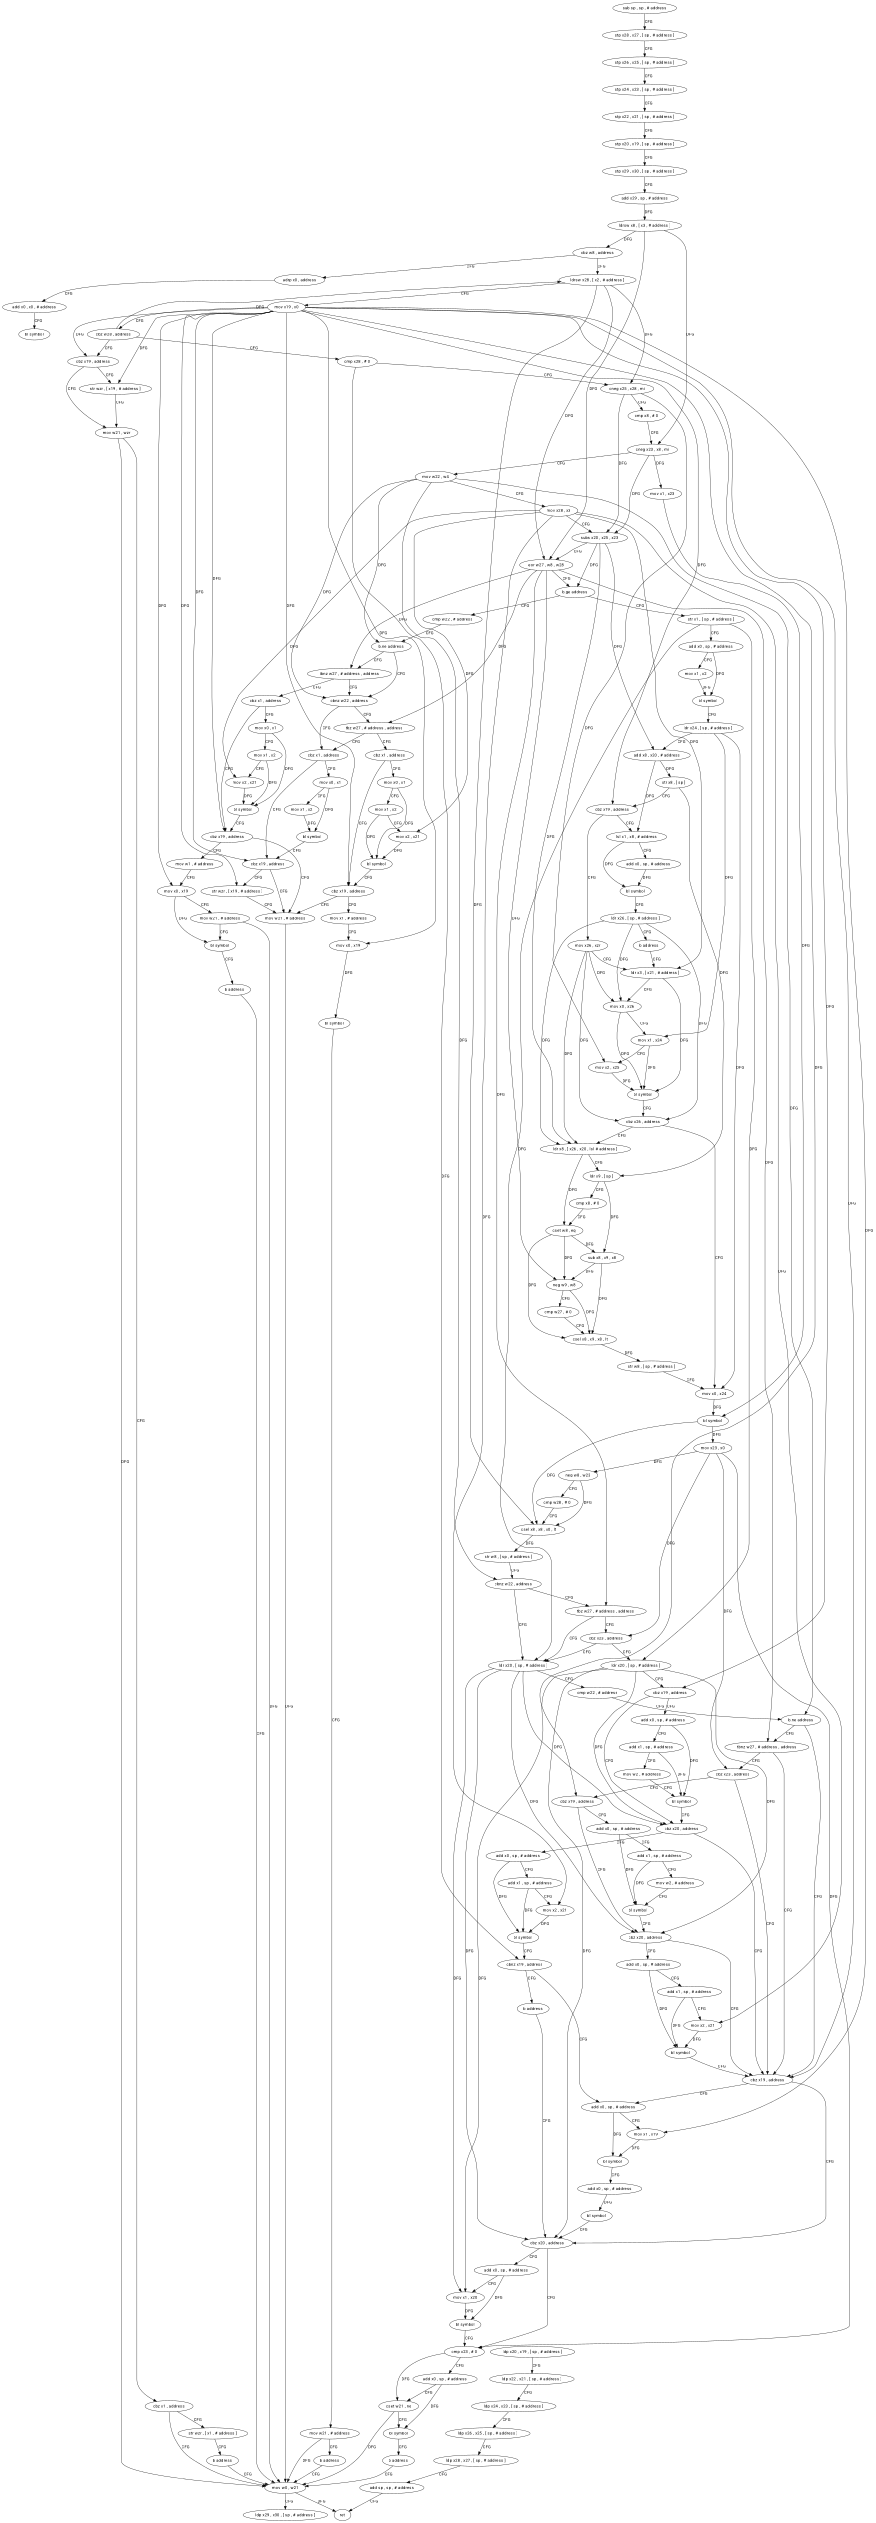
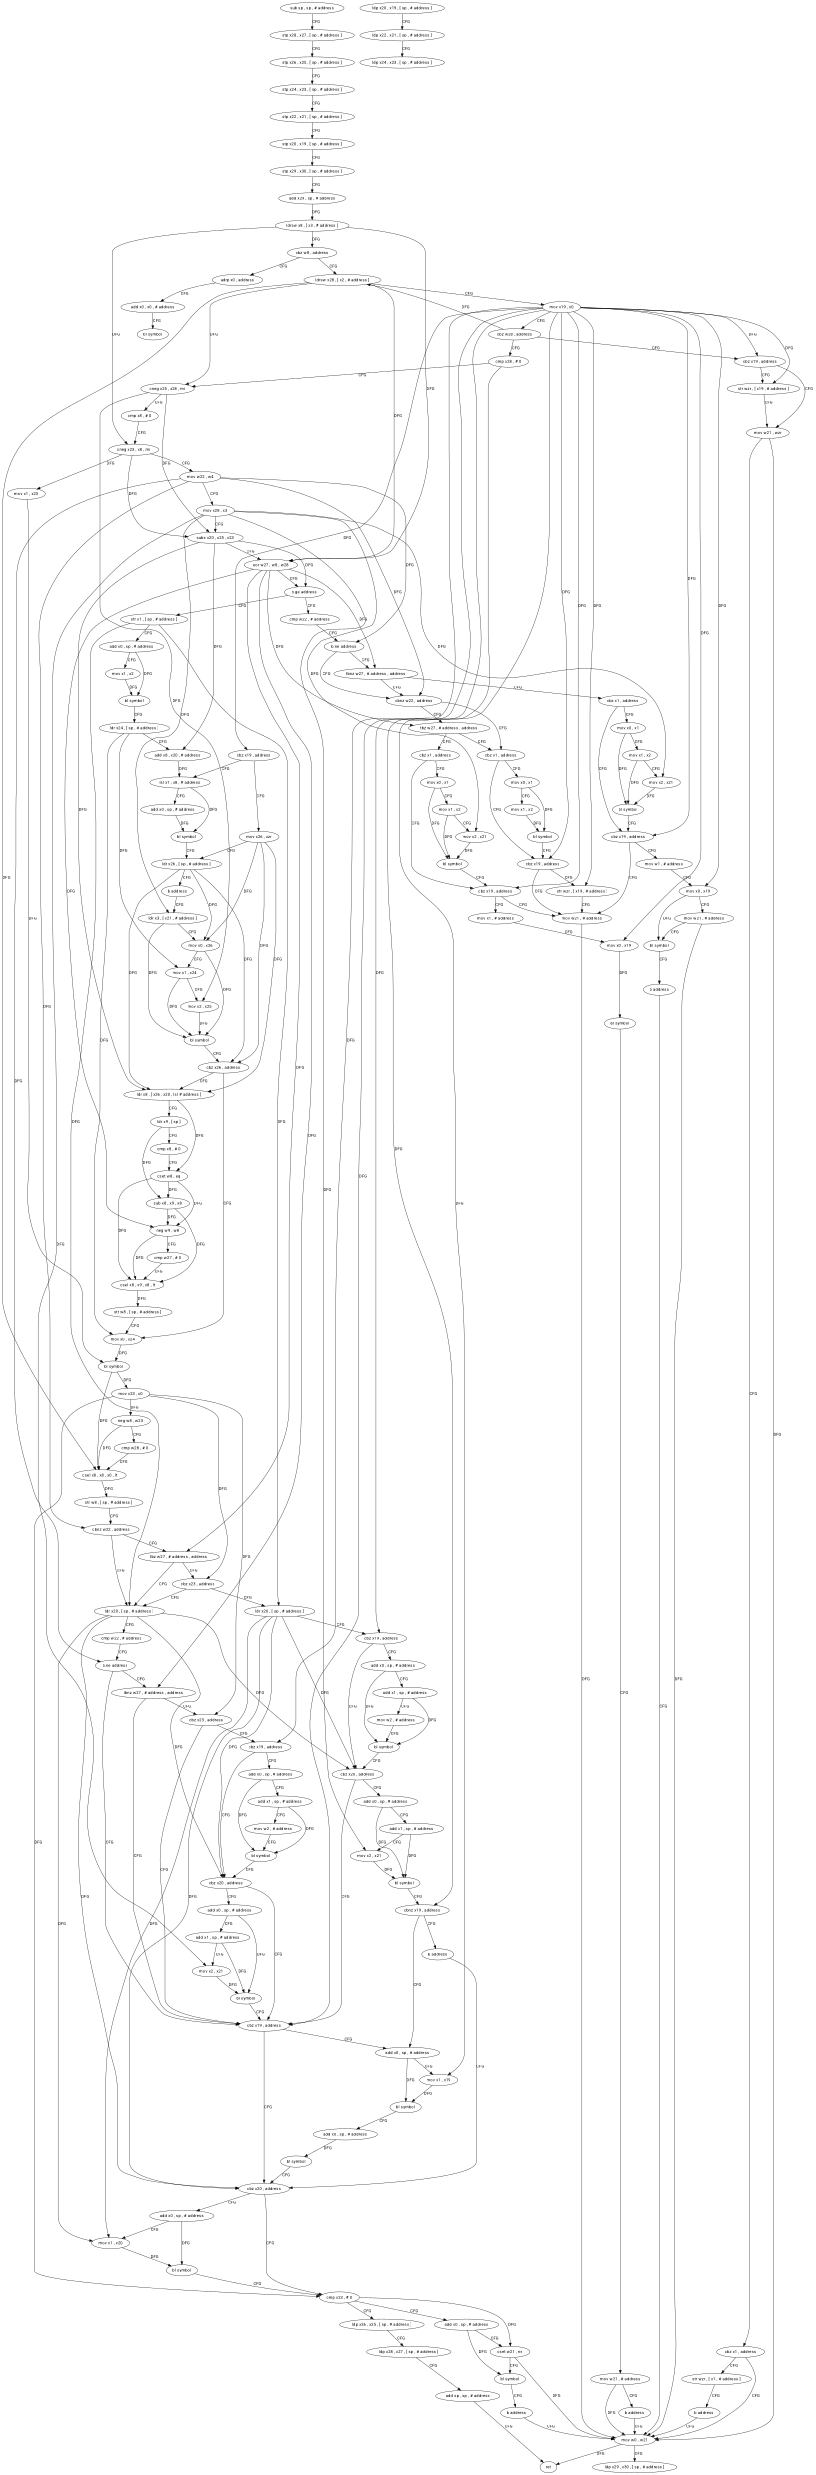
node "str x8 , [ sp ]": removed
edge "mov x26 , xzr" -> "ldr x3 , [ x21 , # address ]": now "mov x26 , xzr" -> "ldr x26 , [ sp , # address ]"
edge "ldp x24 , x23 , [ sp , # address ]" -> "ldp x26 , x25 , [ sp , # address ]": now "cmp x23 , # 0" -> "ldp x26 , x25 , [ sp , # address ]"
